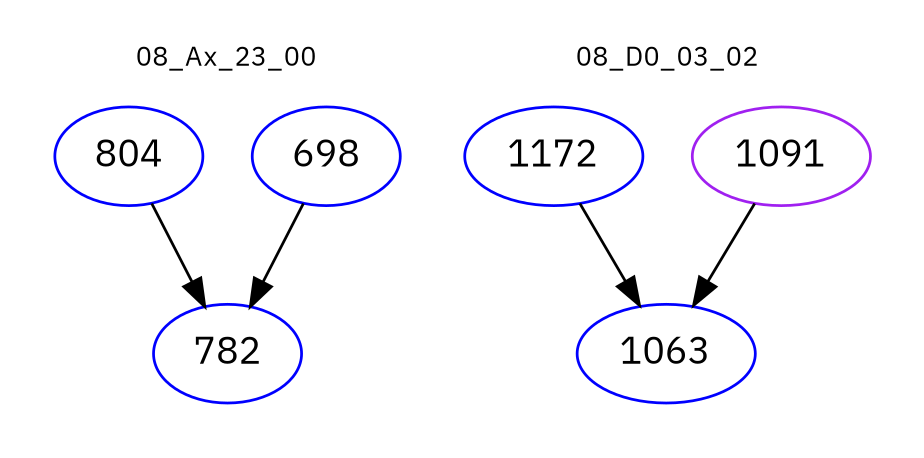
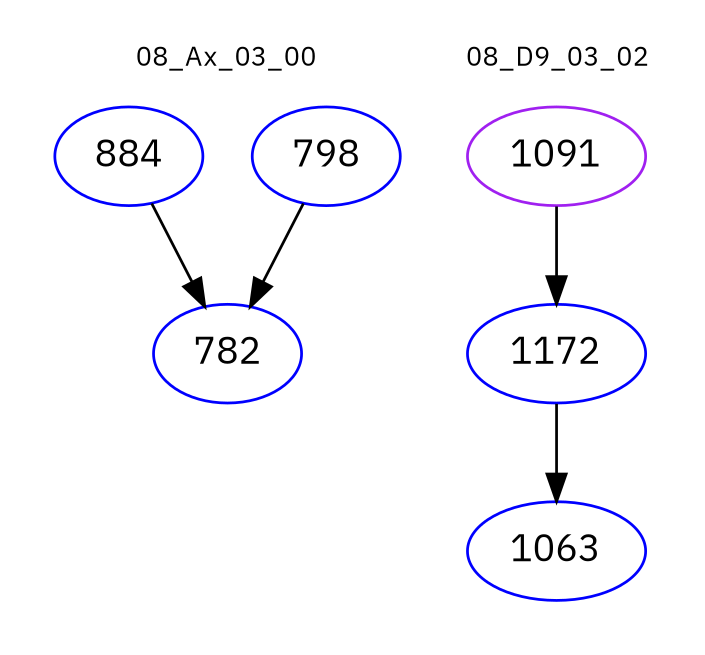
cluster "08_Ax_23_00": label "08_Ax_23_00" -> "08_Ax_03_00"
cluster "08_D0_03_02": label "08_D0_03_02" -> "08_D9_03_02"
node "804": label "804" -> "884"
node "698": label "698" -> "798"
edge "1091" -> "1063": now "1091" -> "1172"
